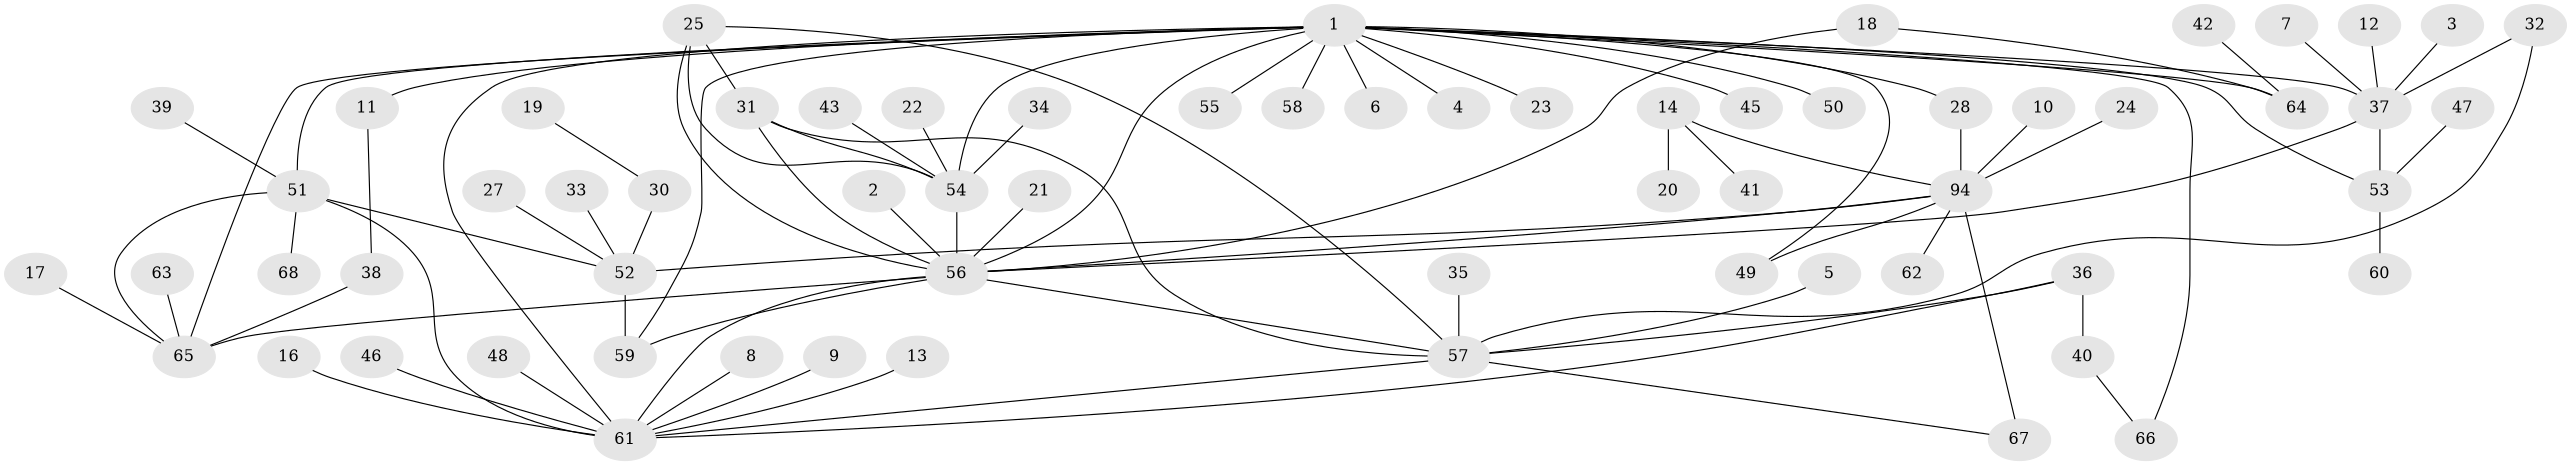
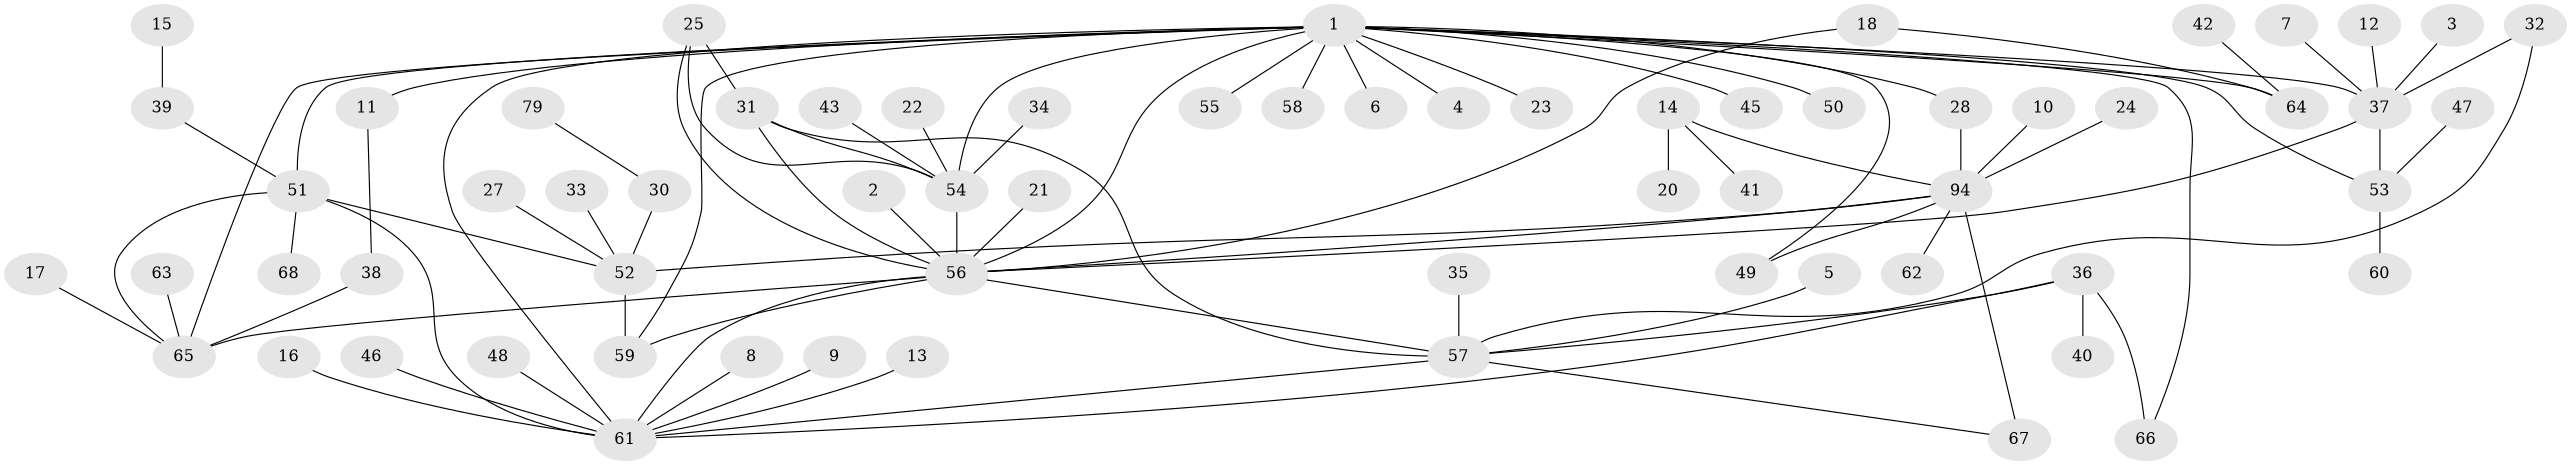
node "15": added
edge "25" -- "57": removed
node "19": label "19" -> "79"
edge "40" -- "66": now "36" -- "66"
